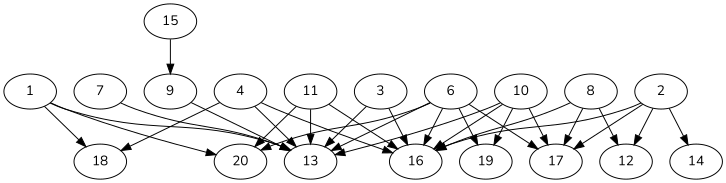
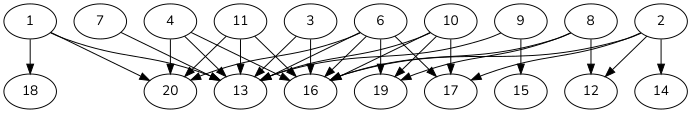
edge "15" -> "9": reversed
edge "4" -> "18": now "4" -> "20"
edge "8" -> "17": now "8" -> "19"
